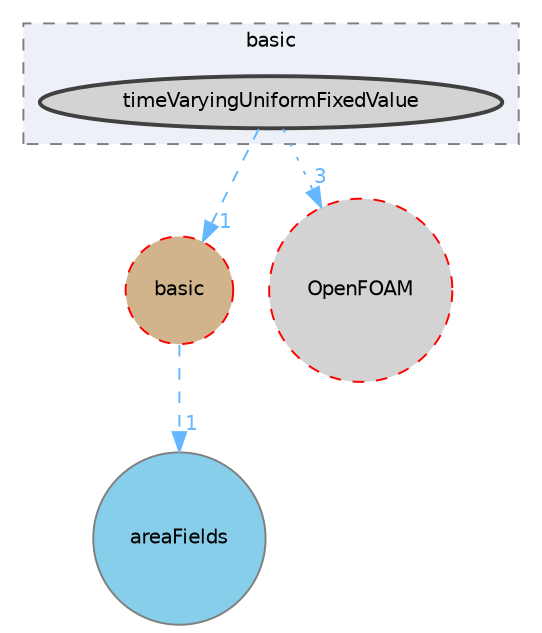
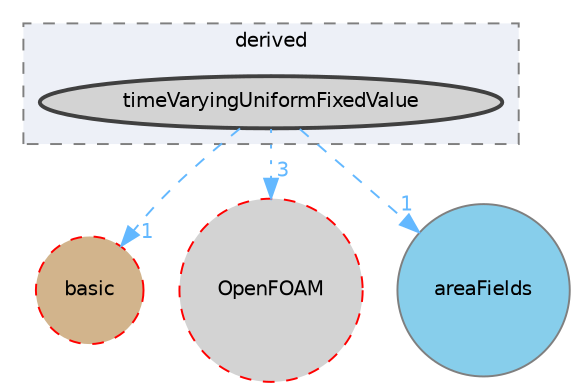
cluster "basic": label "basic" -> "derived"
edge "basic" -> "areaFields": now "timeVaryingUniformFixedValue" -> "areaFields"
